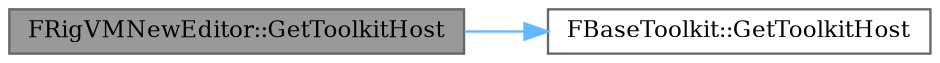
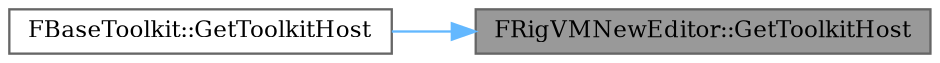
edge "FRigVMNewEditor::GetToolkitHost" -> "FBaseToolkit::GetToolkitHost": reversed
